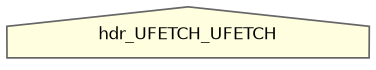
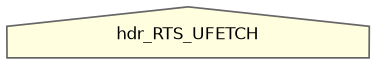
node "hdr_UFETCH_UFETCH": label "hdr_UFETCH_UFETCH" -> "hdr_RTS_UFETCH"
